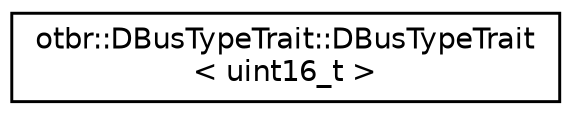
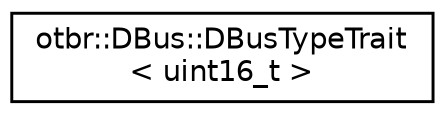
node "otbr::DBusTypeTrait::DBusTypeTrait < uint16_t >": label "otbr::DBusTypeTrait::DBusTypeTrait < uint16_t >" -> "otbr::DBus::DBusTypeTrait < uint16_t >"
